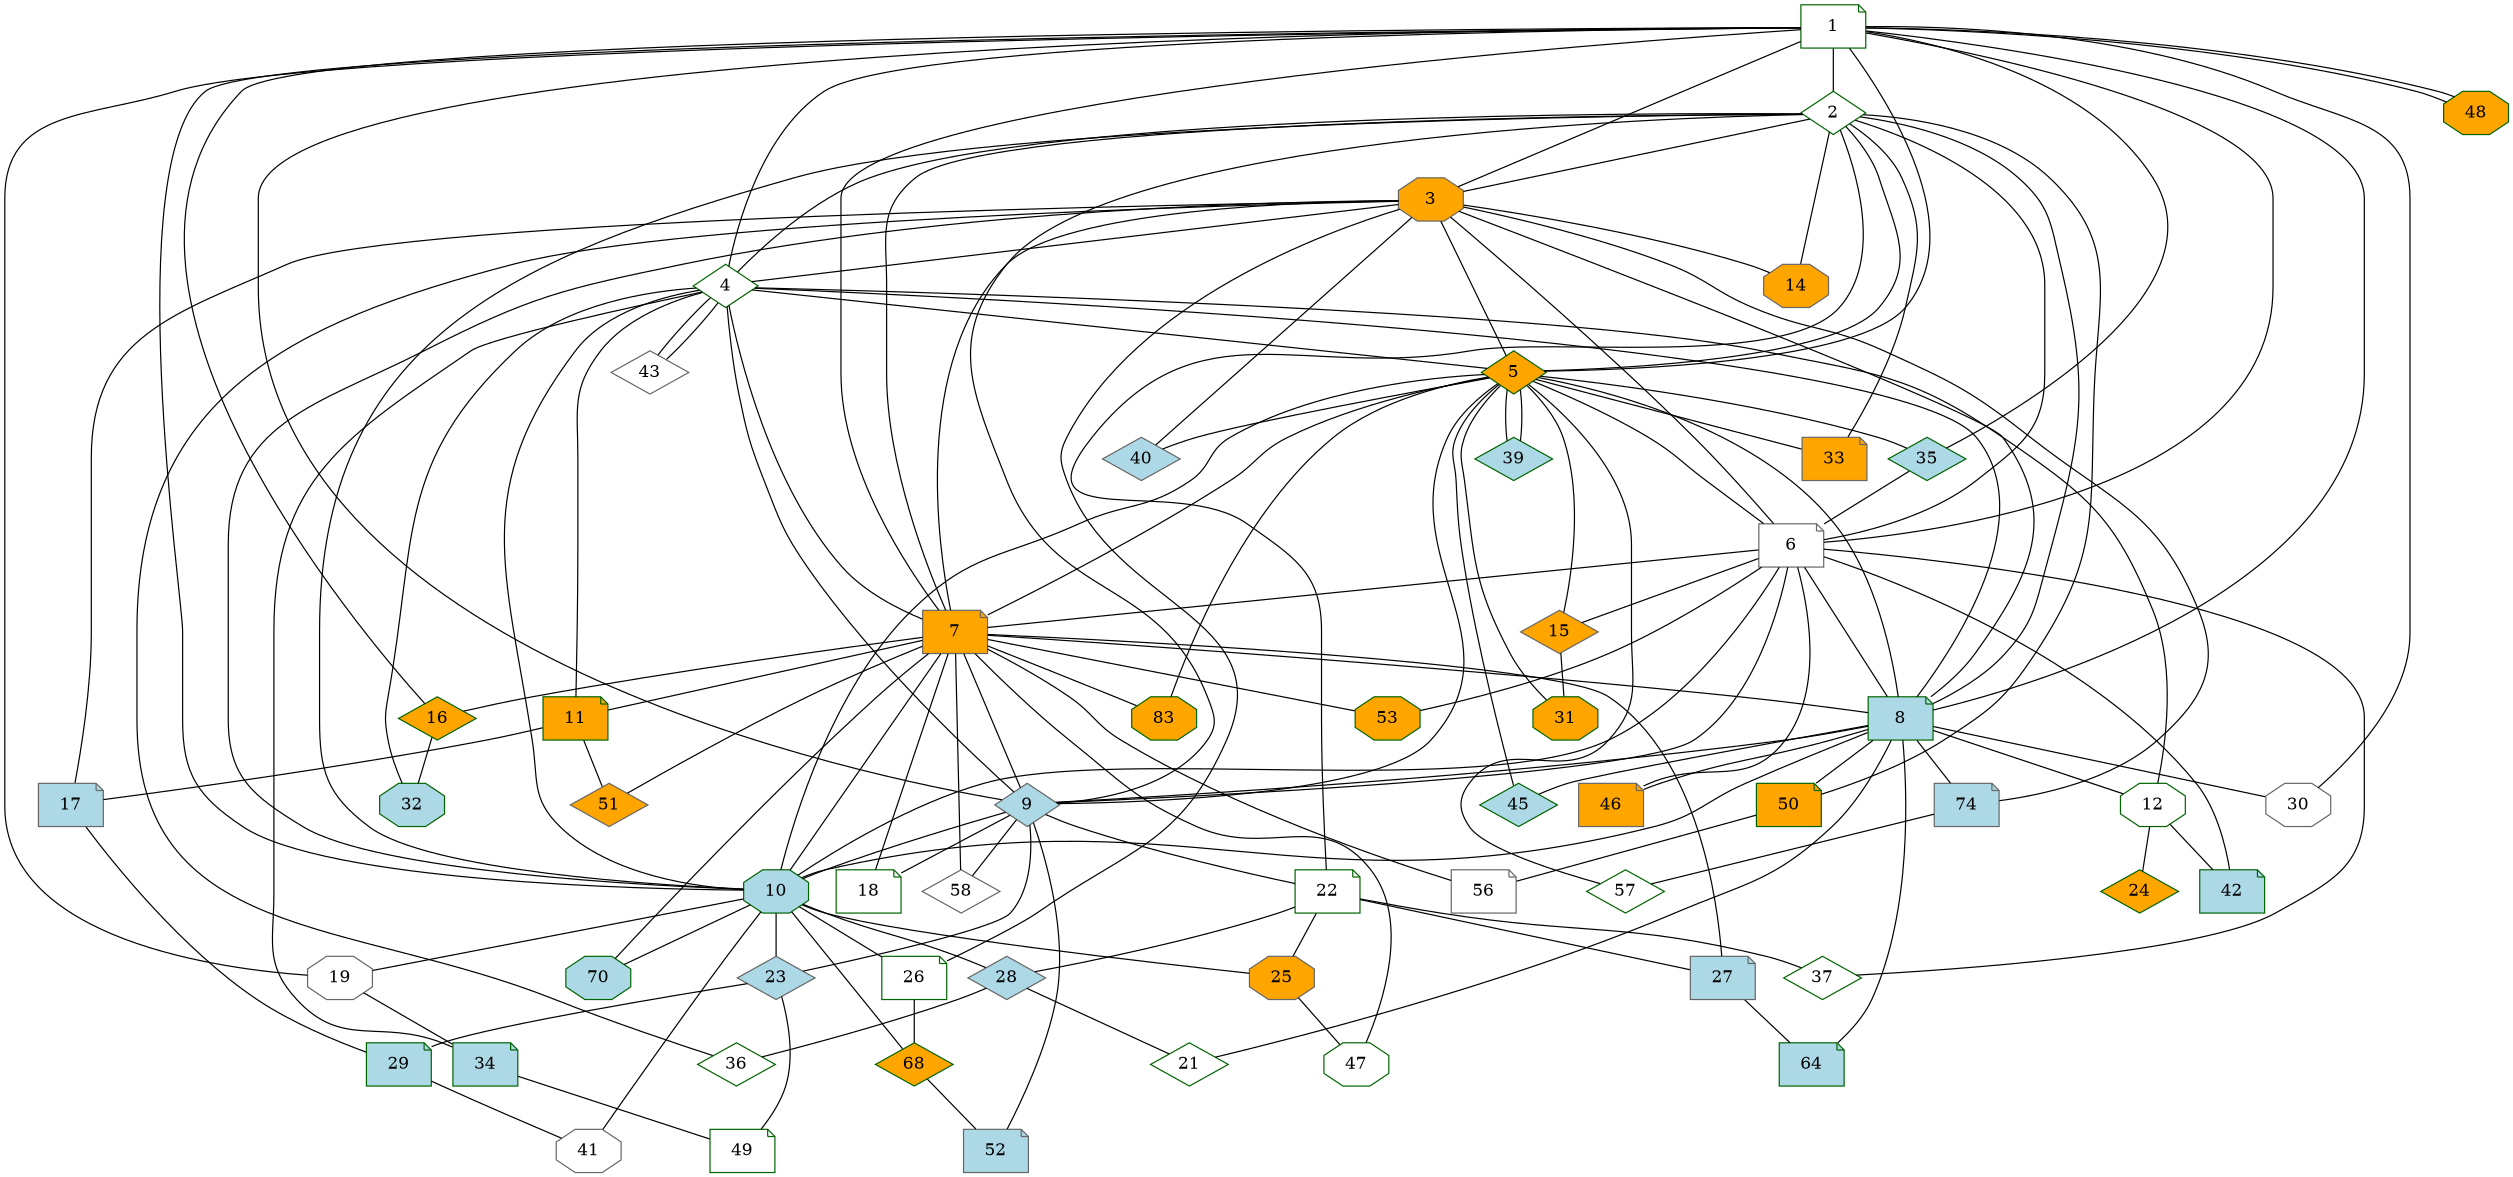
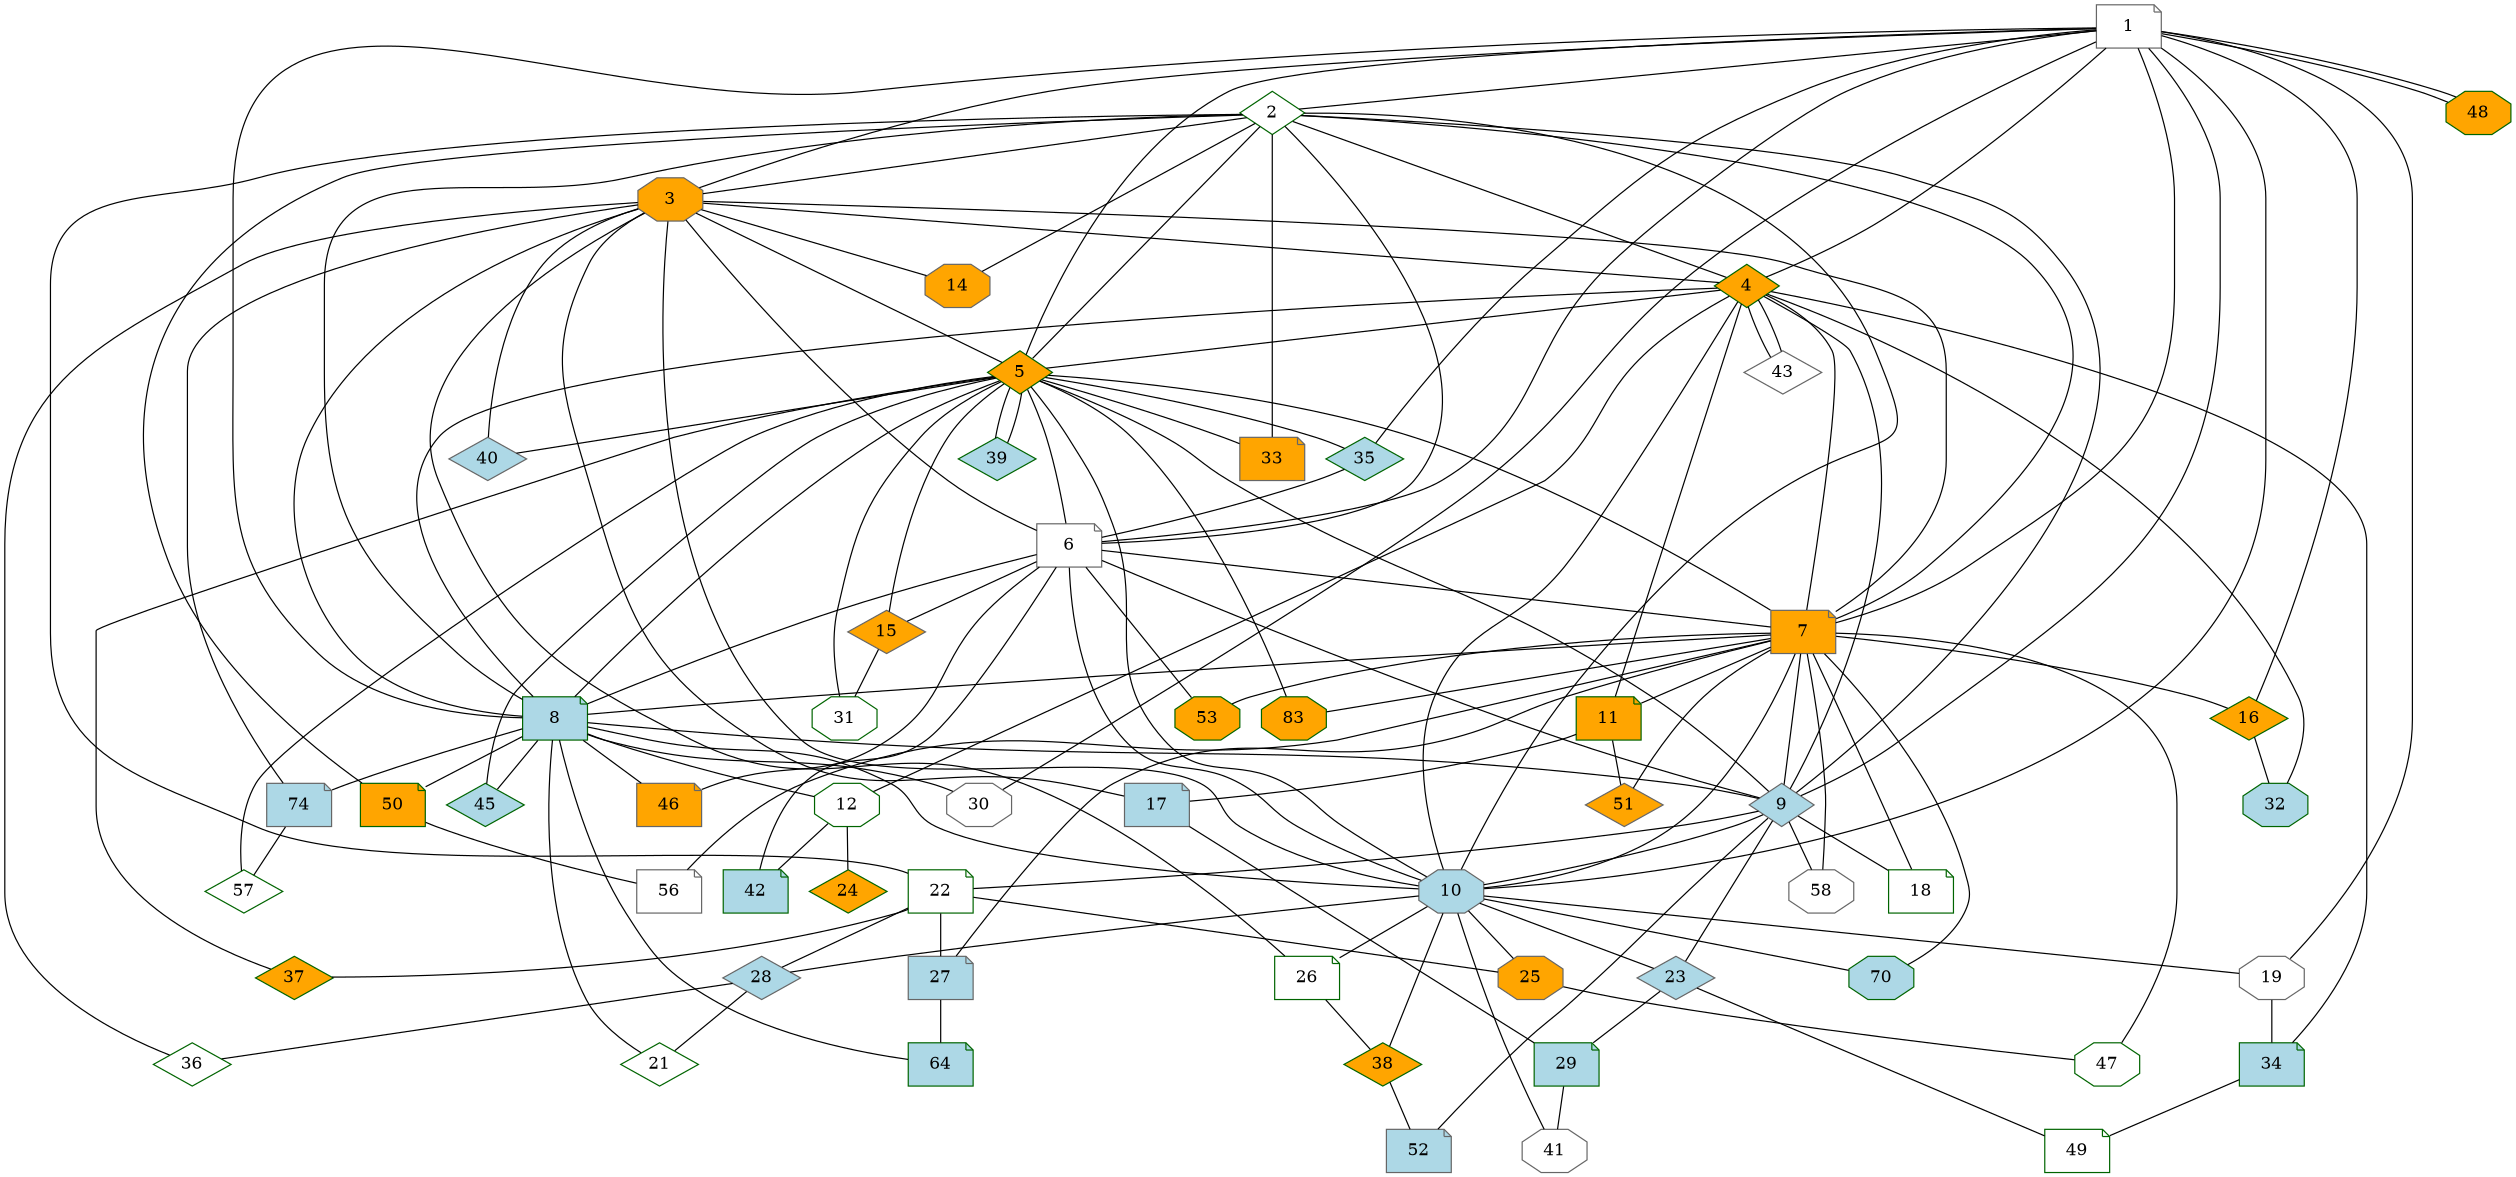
node "1": color darkgreen -> gray40
node "4": fillcolor white -> orange
node "31": fillcolor orange -> white
edge "6" -- "37": now "5" -- "37"
node "10": color darkgreen -> gray40
node "58": shape diamond -> octagon
node "37": fillcolor white -> orange
node "68": label "68" -> "38"
